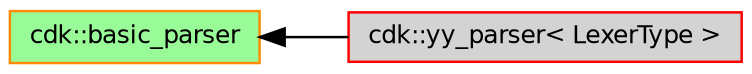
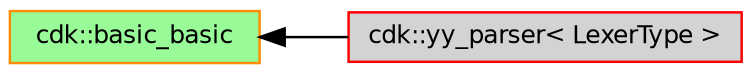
node "cdk::basic_parser": label "cdk::basic_parser" -> "cdk::basic_basic"
